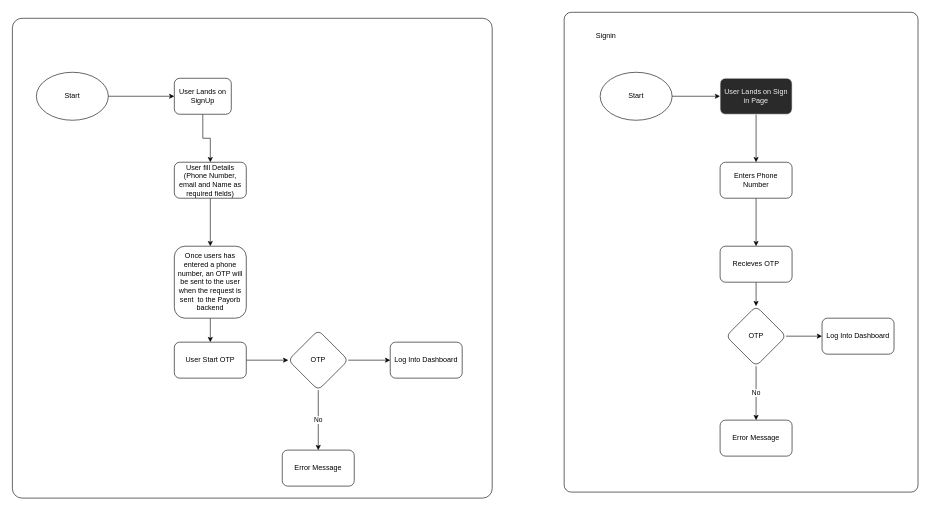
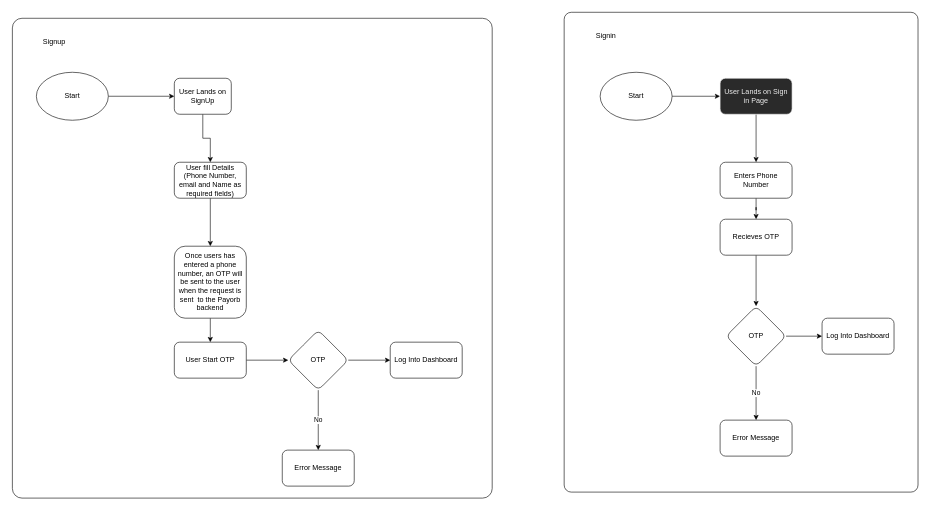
node "Signup": added
node "Recieves OTP": moved (756, 264) -> (756, 237)
